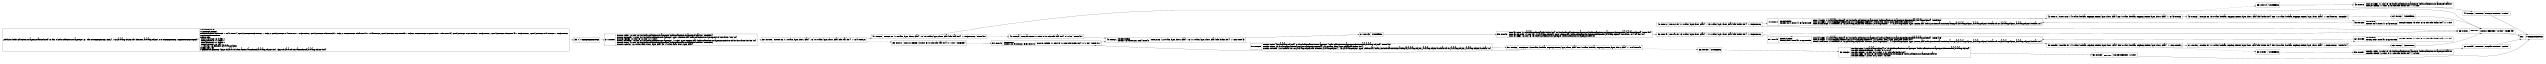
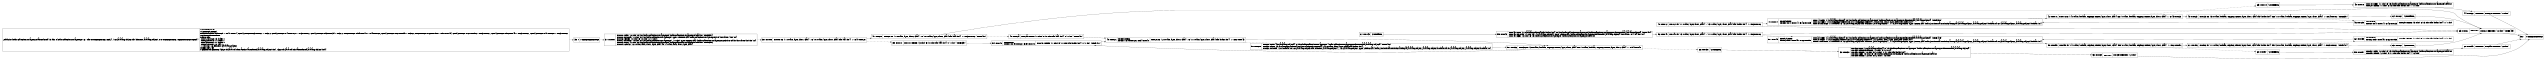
edge "49: 0x002c" -> "67: 0x0043": now "49: 0x002c" -> "51: 0x0036"
